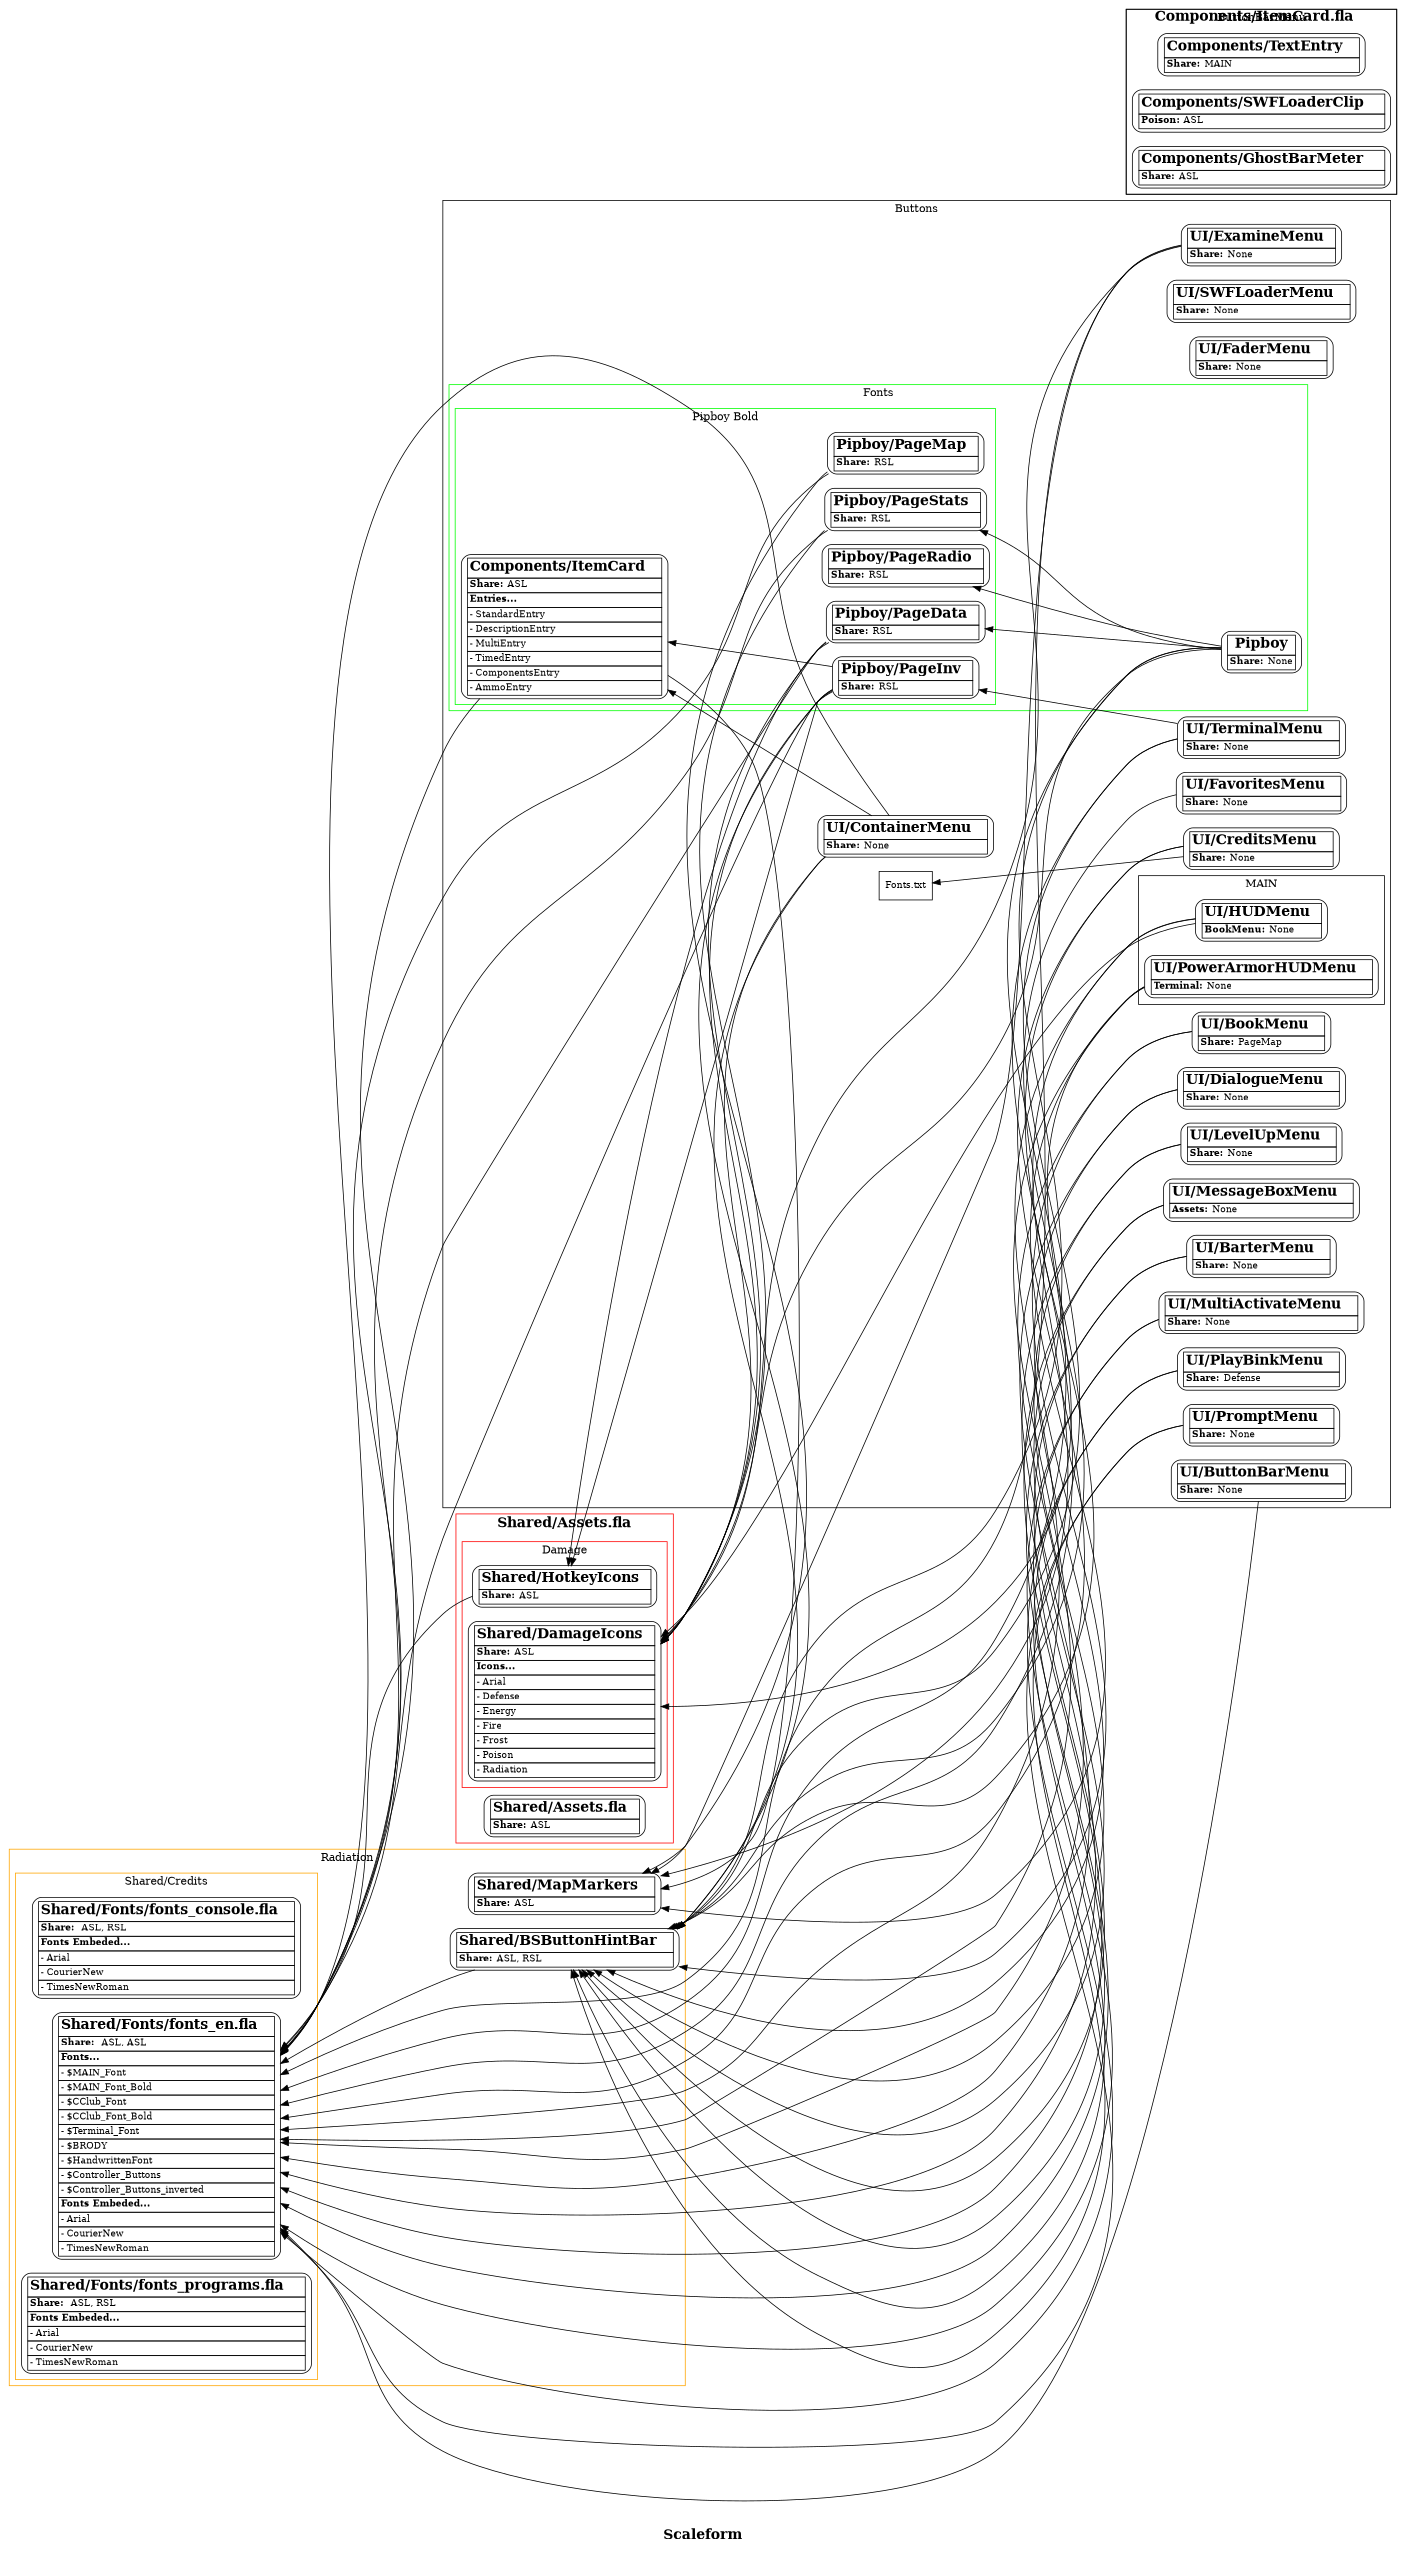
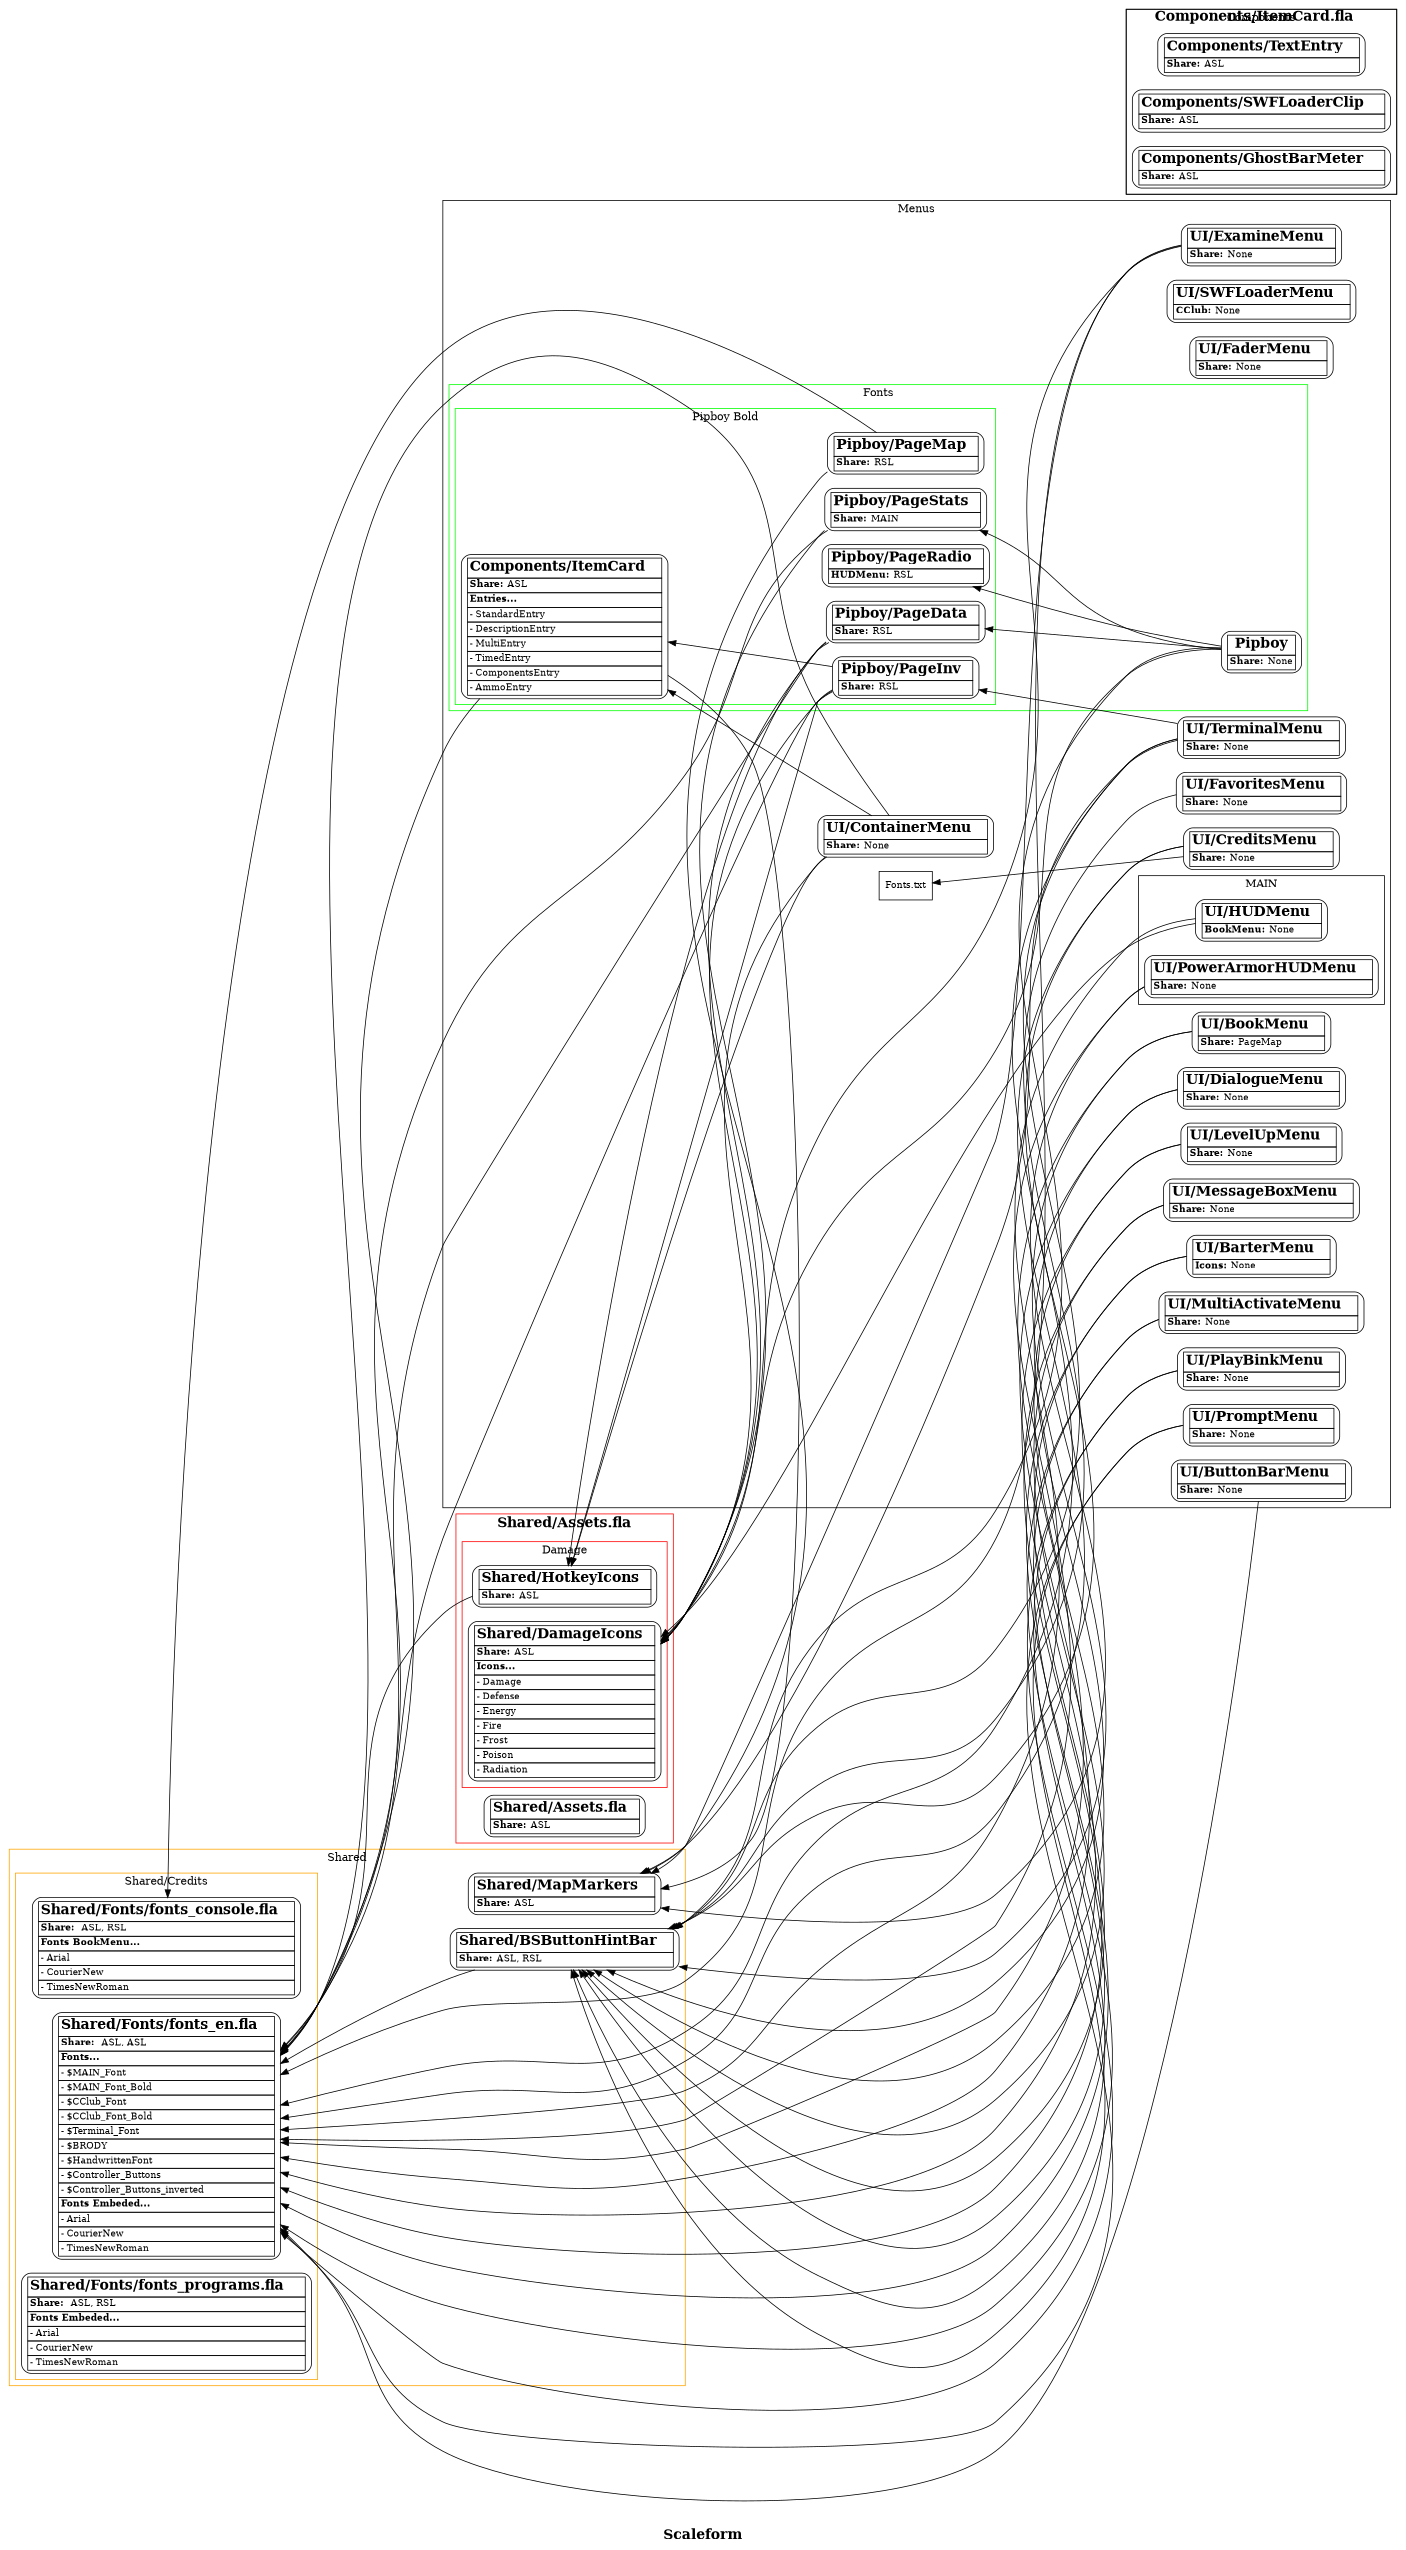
cluster "ButtonBarMenu": label "ButtonBarMenu" -> "Components"
node "Components/TextEntry": text "MAIN" -> "ASL"
node "Components/SWFLoaderClip": text "Poison:" -> "Share:"
cluster "Buttons": label "Buttons" -> "Menus"
node "UI/SWFLoaderMenu": text "Share:" -> "CClub:"
node "Pipboy/PageStats": text "RSL" -> "MAIN"
node "Pipboy/PageRadio": text "Share:" -> "HUDMenu:"
node "UI/PowerArmorHUDMenu": text "Terminal:" -> "Share:"
edge "Pipboy/PageMap" -> "Shared/Fonts/fonts_en.fla": now "Pipboy/PageMap" -> "Shared/Fonts/fonts_console.fla"
edge "Pipboy/PageInv" -> "Shared/BSButtonHintBar": removed
node "UI/MessageBoxMenu": text "Assets:" -> "Share:"
node "UI/BarterMenu": text "Share:" -> "Icons:"
edge "UI/ContainerMenu" -> "Shared/BSButtonHintBar": now "UI/ContainerMenu" -> "Shared/HotkeyIcons"
node "UI/PlayBinkMenu": text "Defense" -> "None"
edge "UI/PowerArmorHUDMenu" -> "Shared/DamageIcons": removed
edge "Pipboy" -> "Shared/Fonts/fonts_en.fla": removed
edge "UI/HUDMenu" -> "Shared/MapMarkers": now "UI/TerminalMenu" -> "Shared/MapMarkers"
node "Shared/DamageIcons": text "- Arial" -> "- Damage"
cluster "Radiation": label "Radiation" -> "Shared"
node "Shared/Fonts/fonts_console.fla": text "Fonts Embeded..." -> "Fonts BookMenu..."
